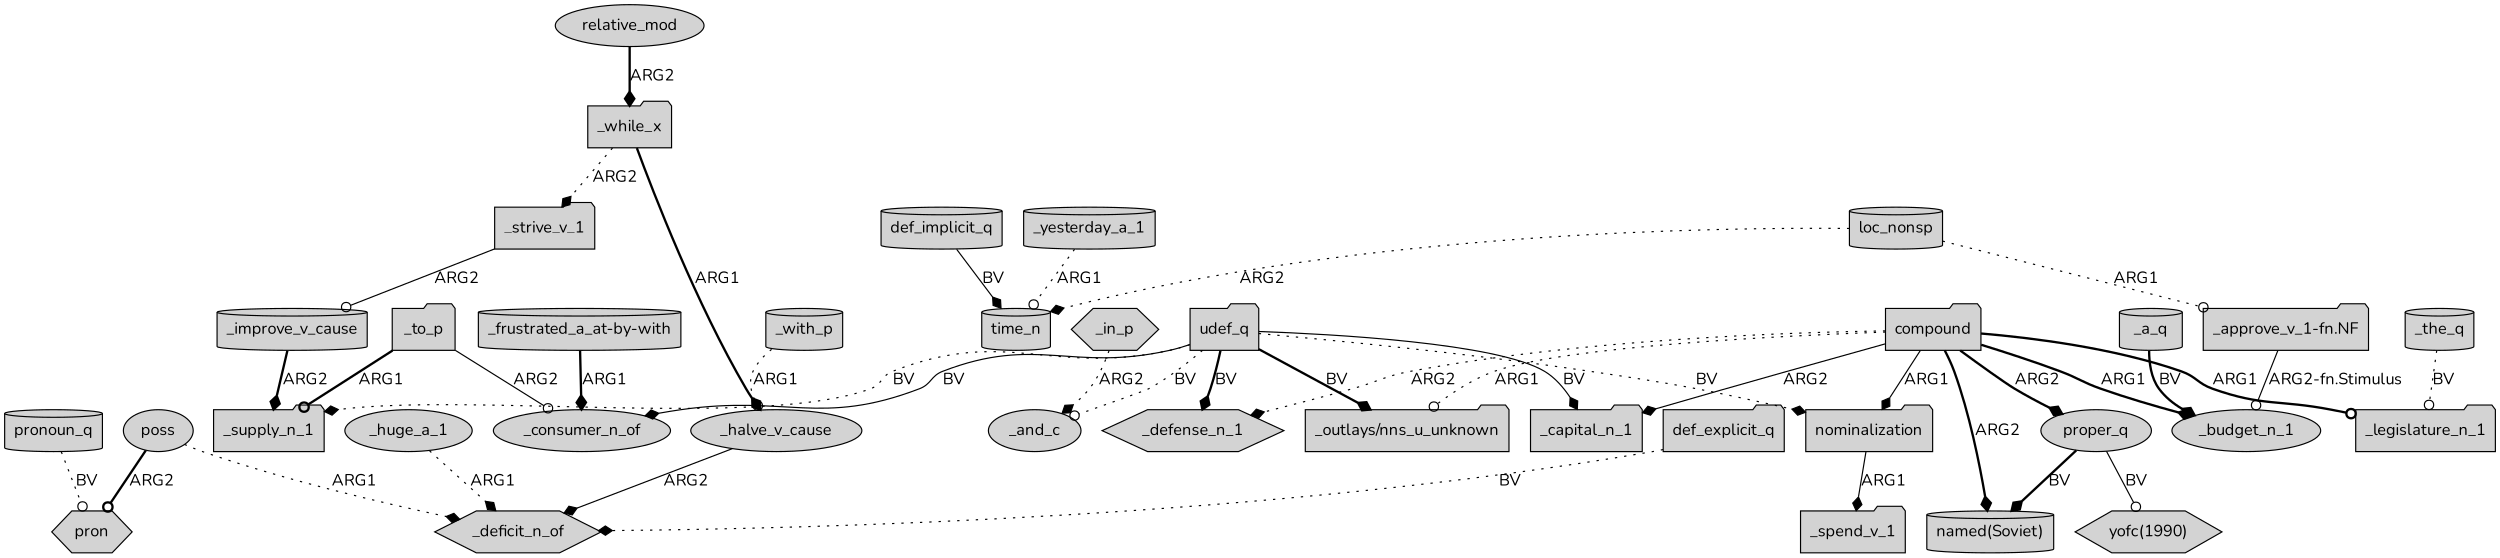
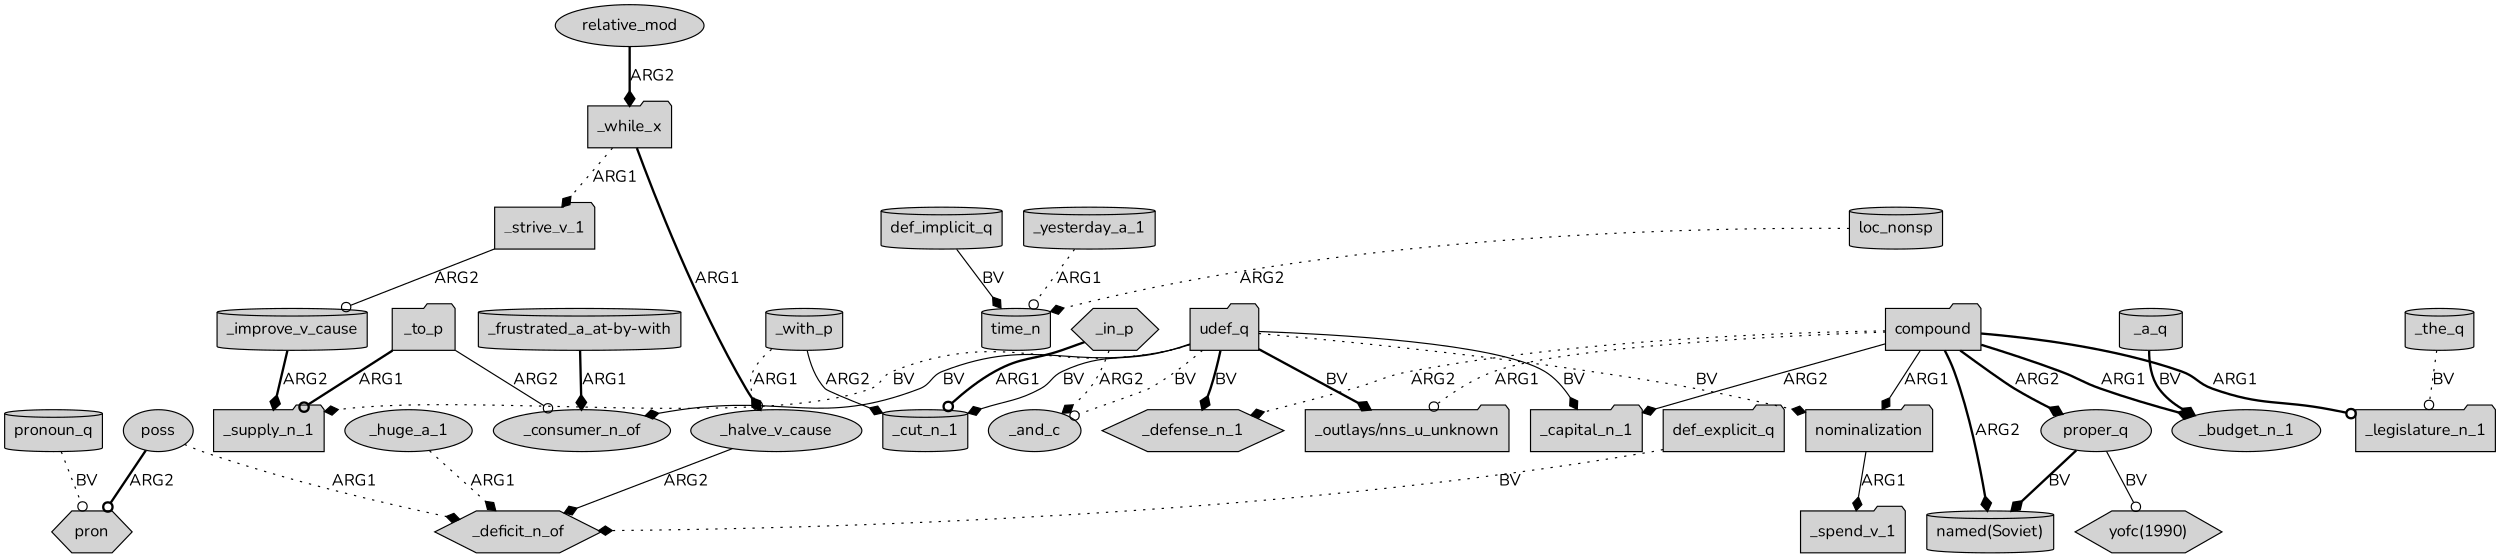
edge "_while_x" -> "_strive_v_1": label "ARG2" -> "ARG1"
node "_approve_v_1-fn.NF": removed
node "_cut_n_1": added
